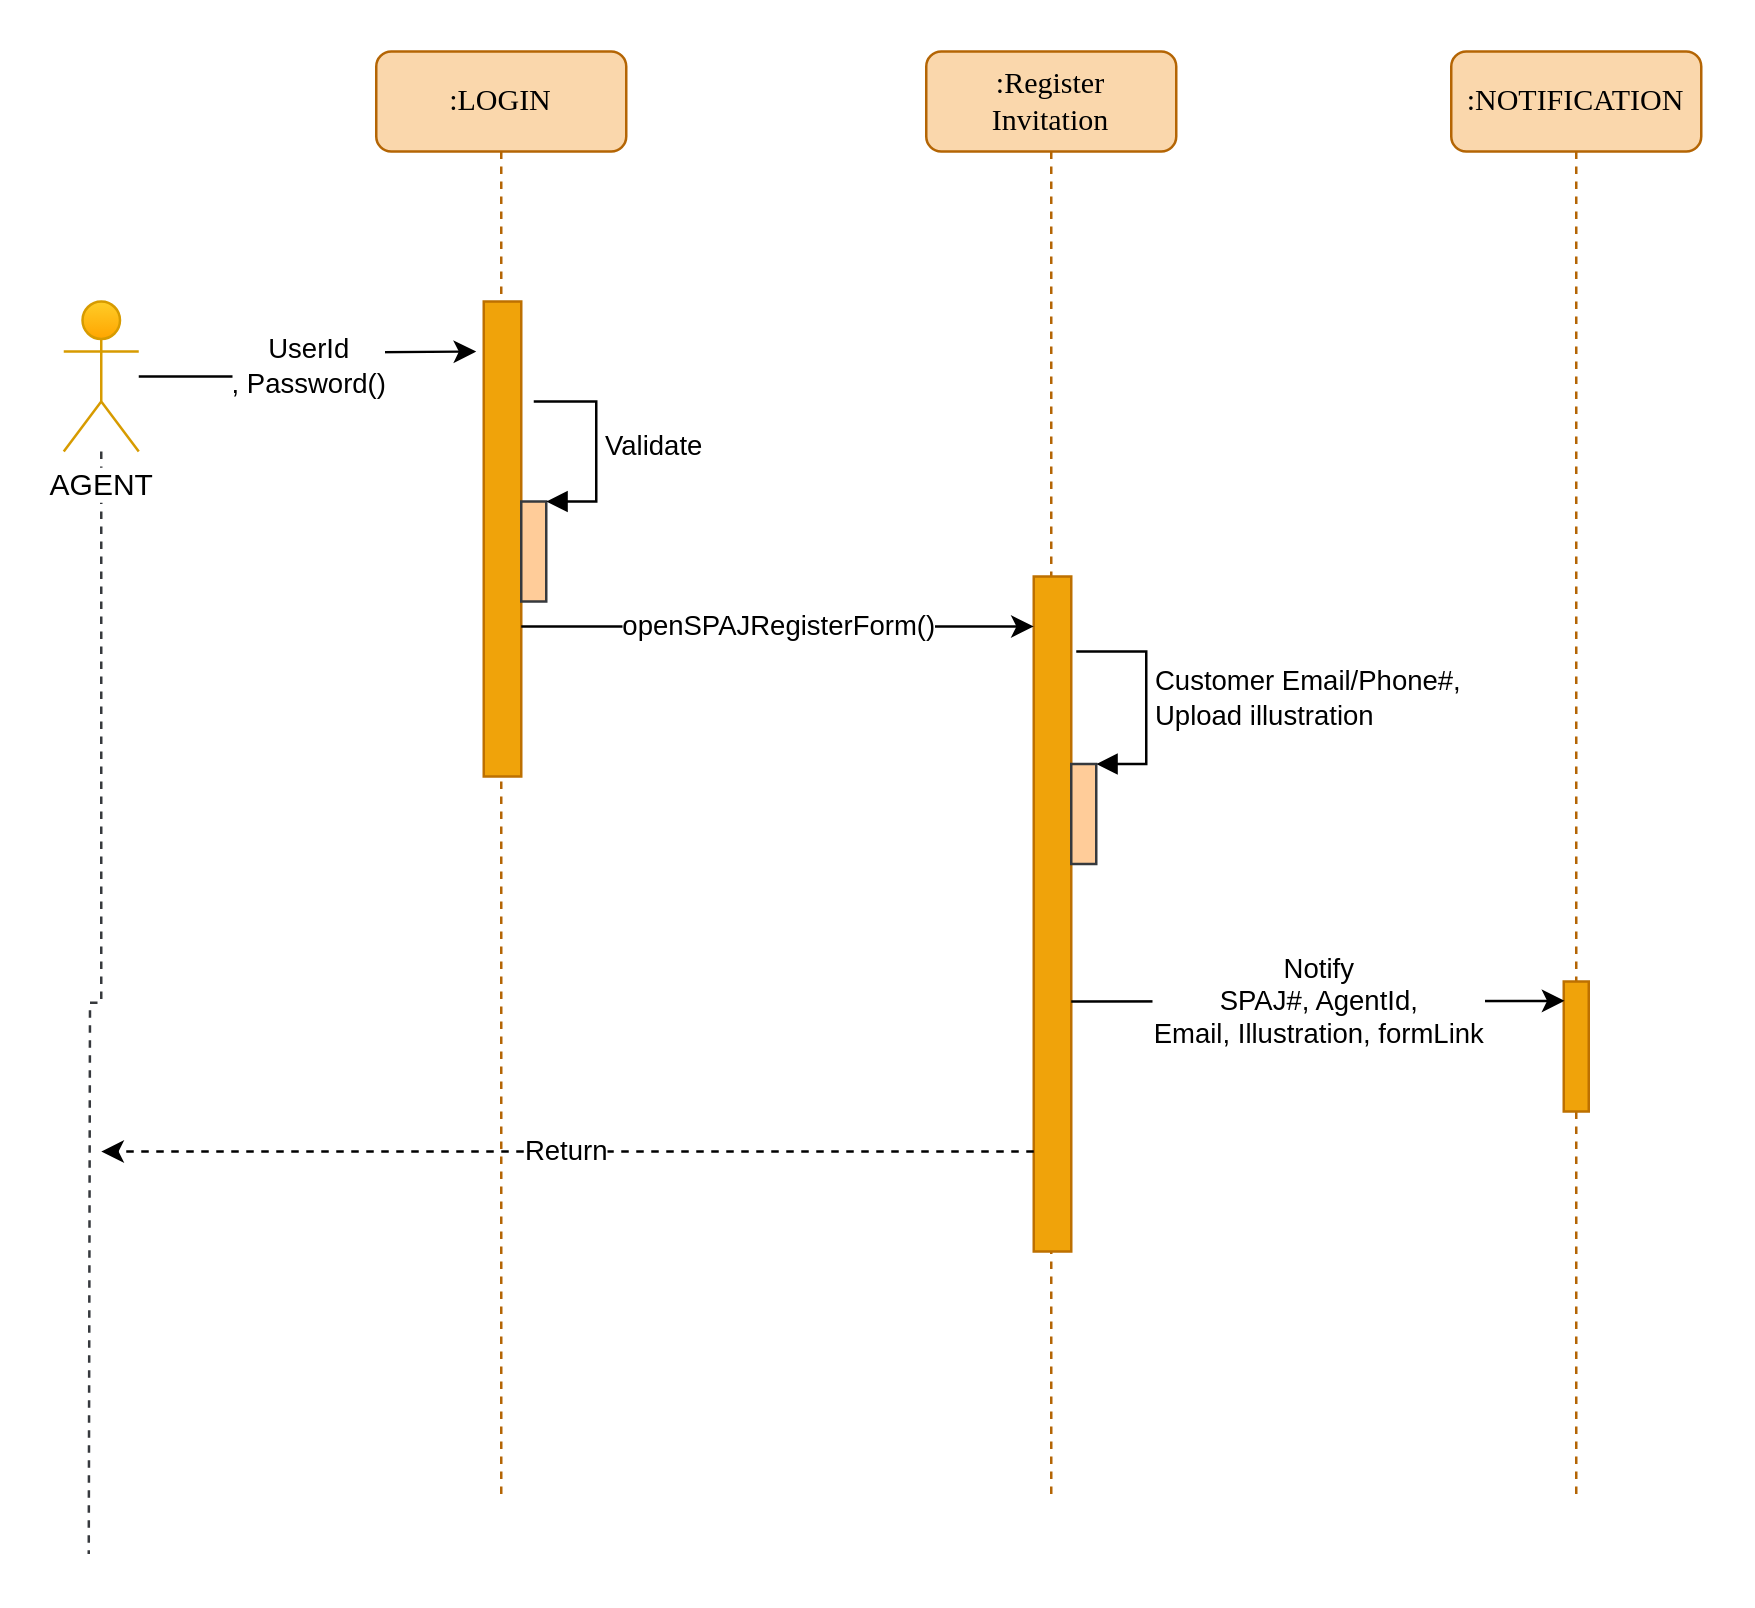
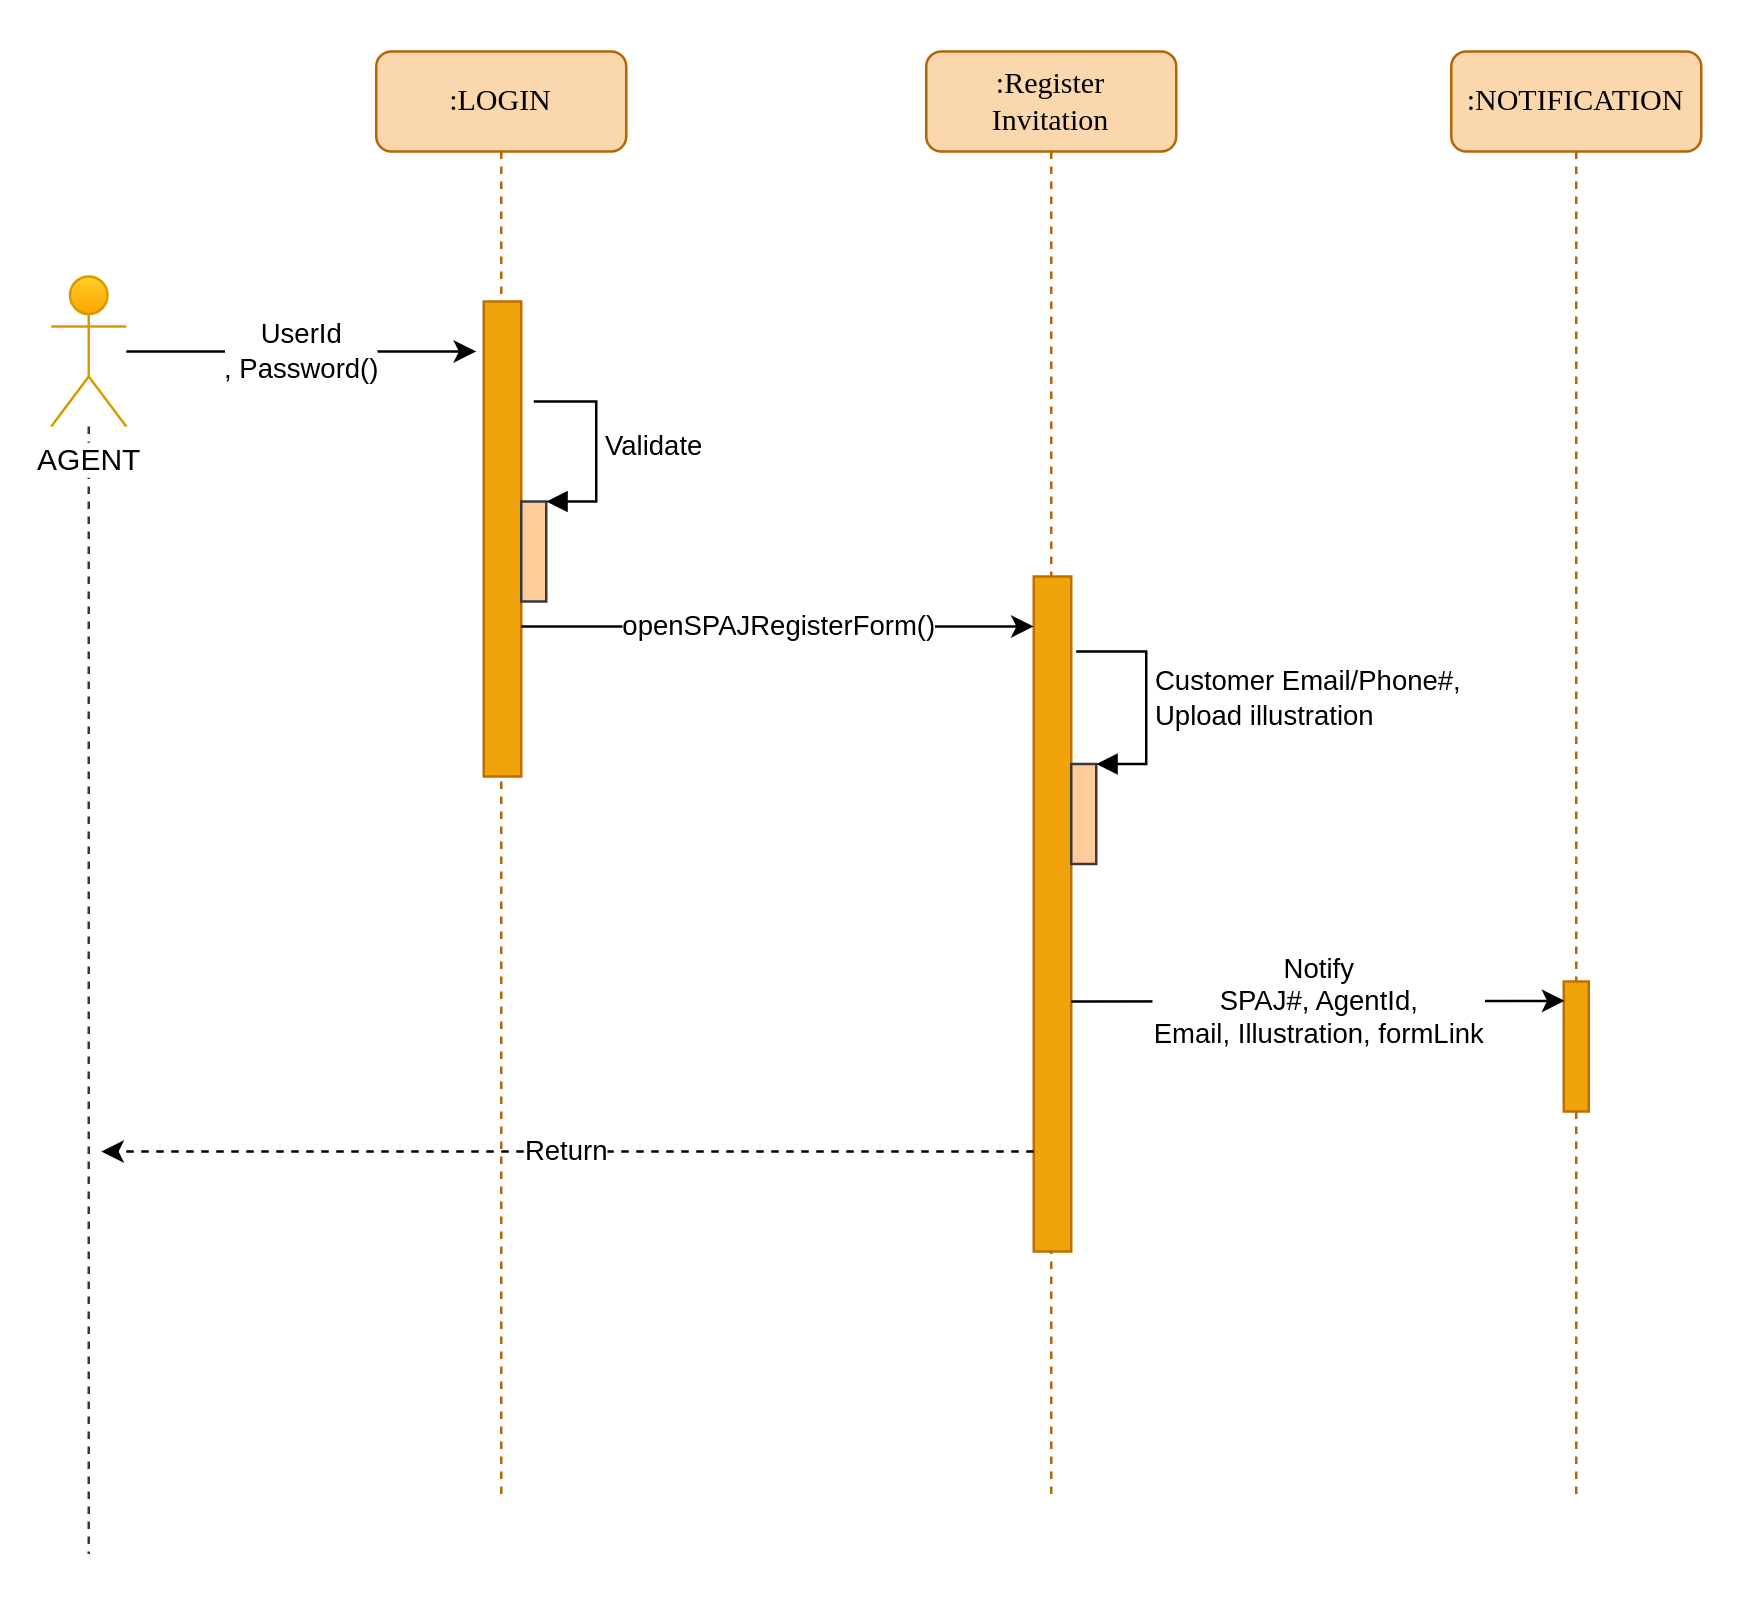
node "AGENT": moved (101, 376) -> (89, 351)
